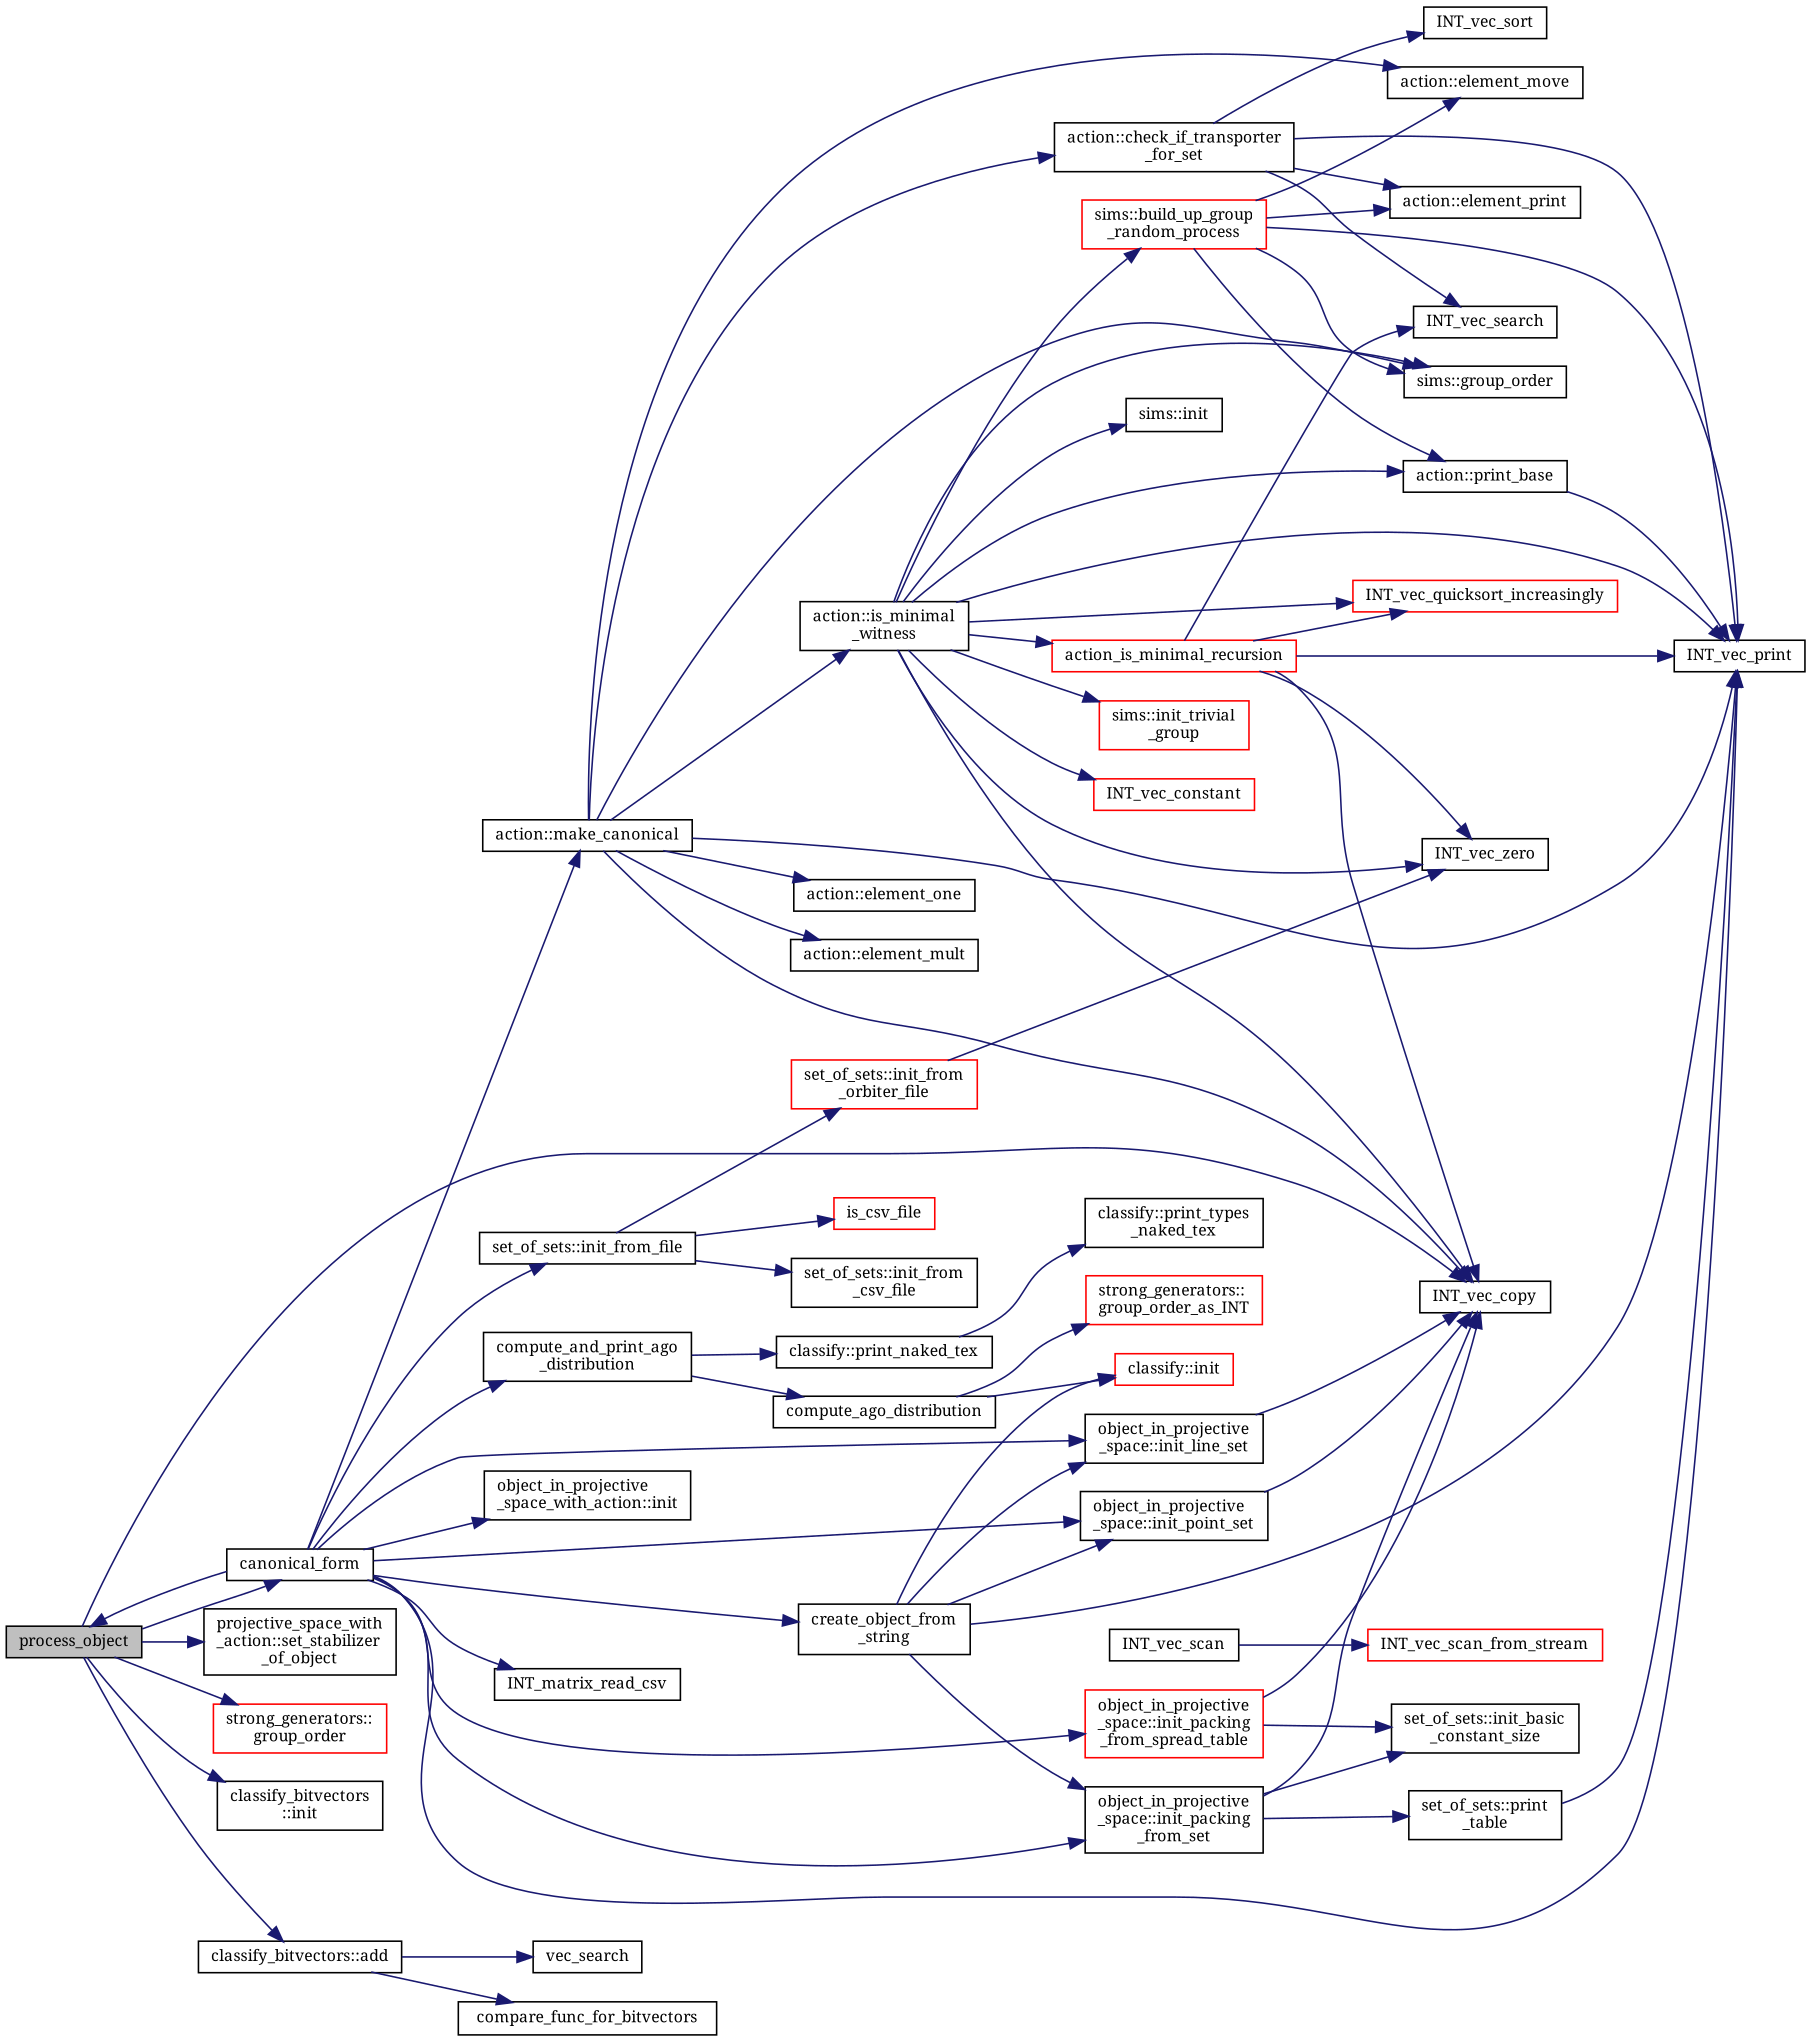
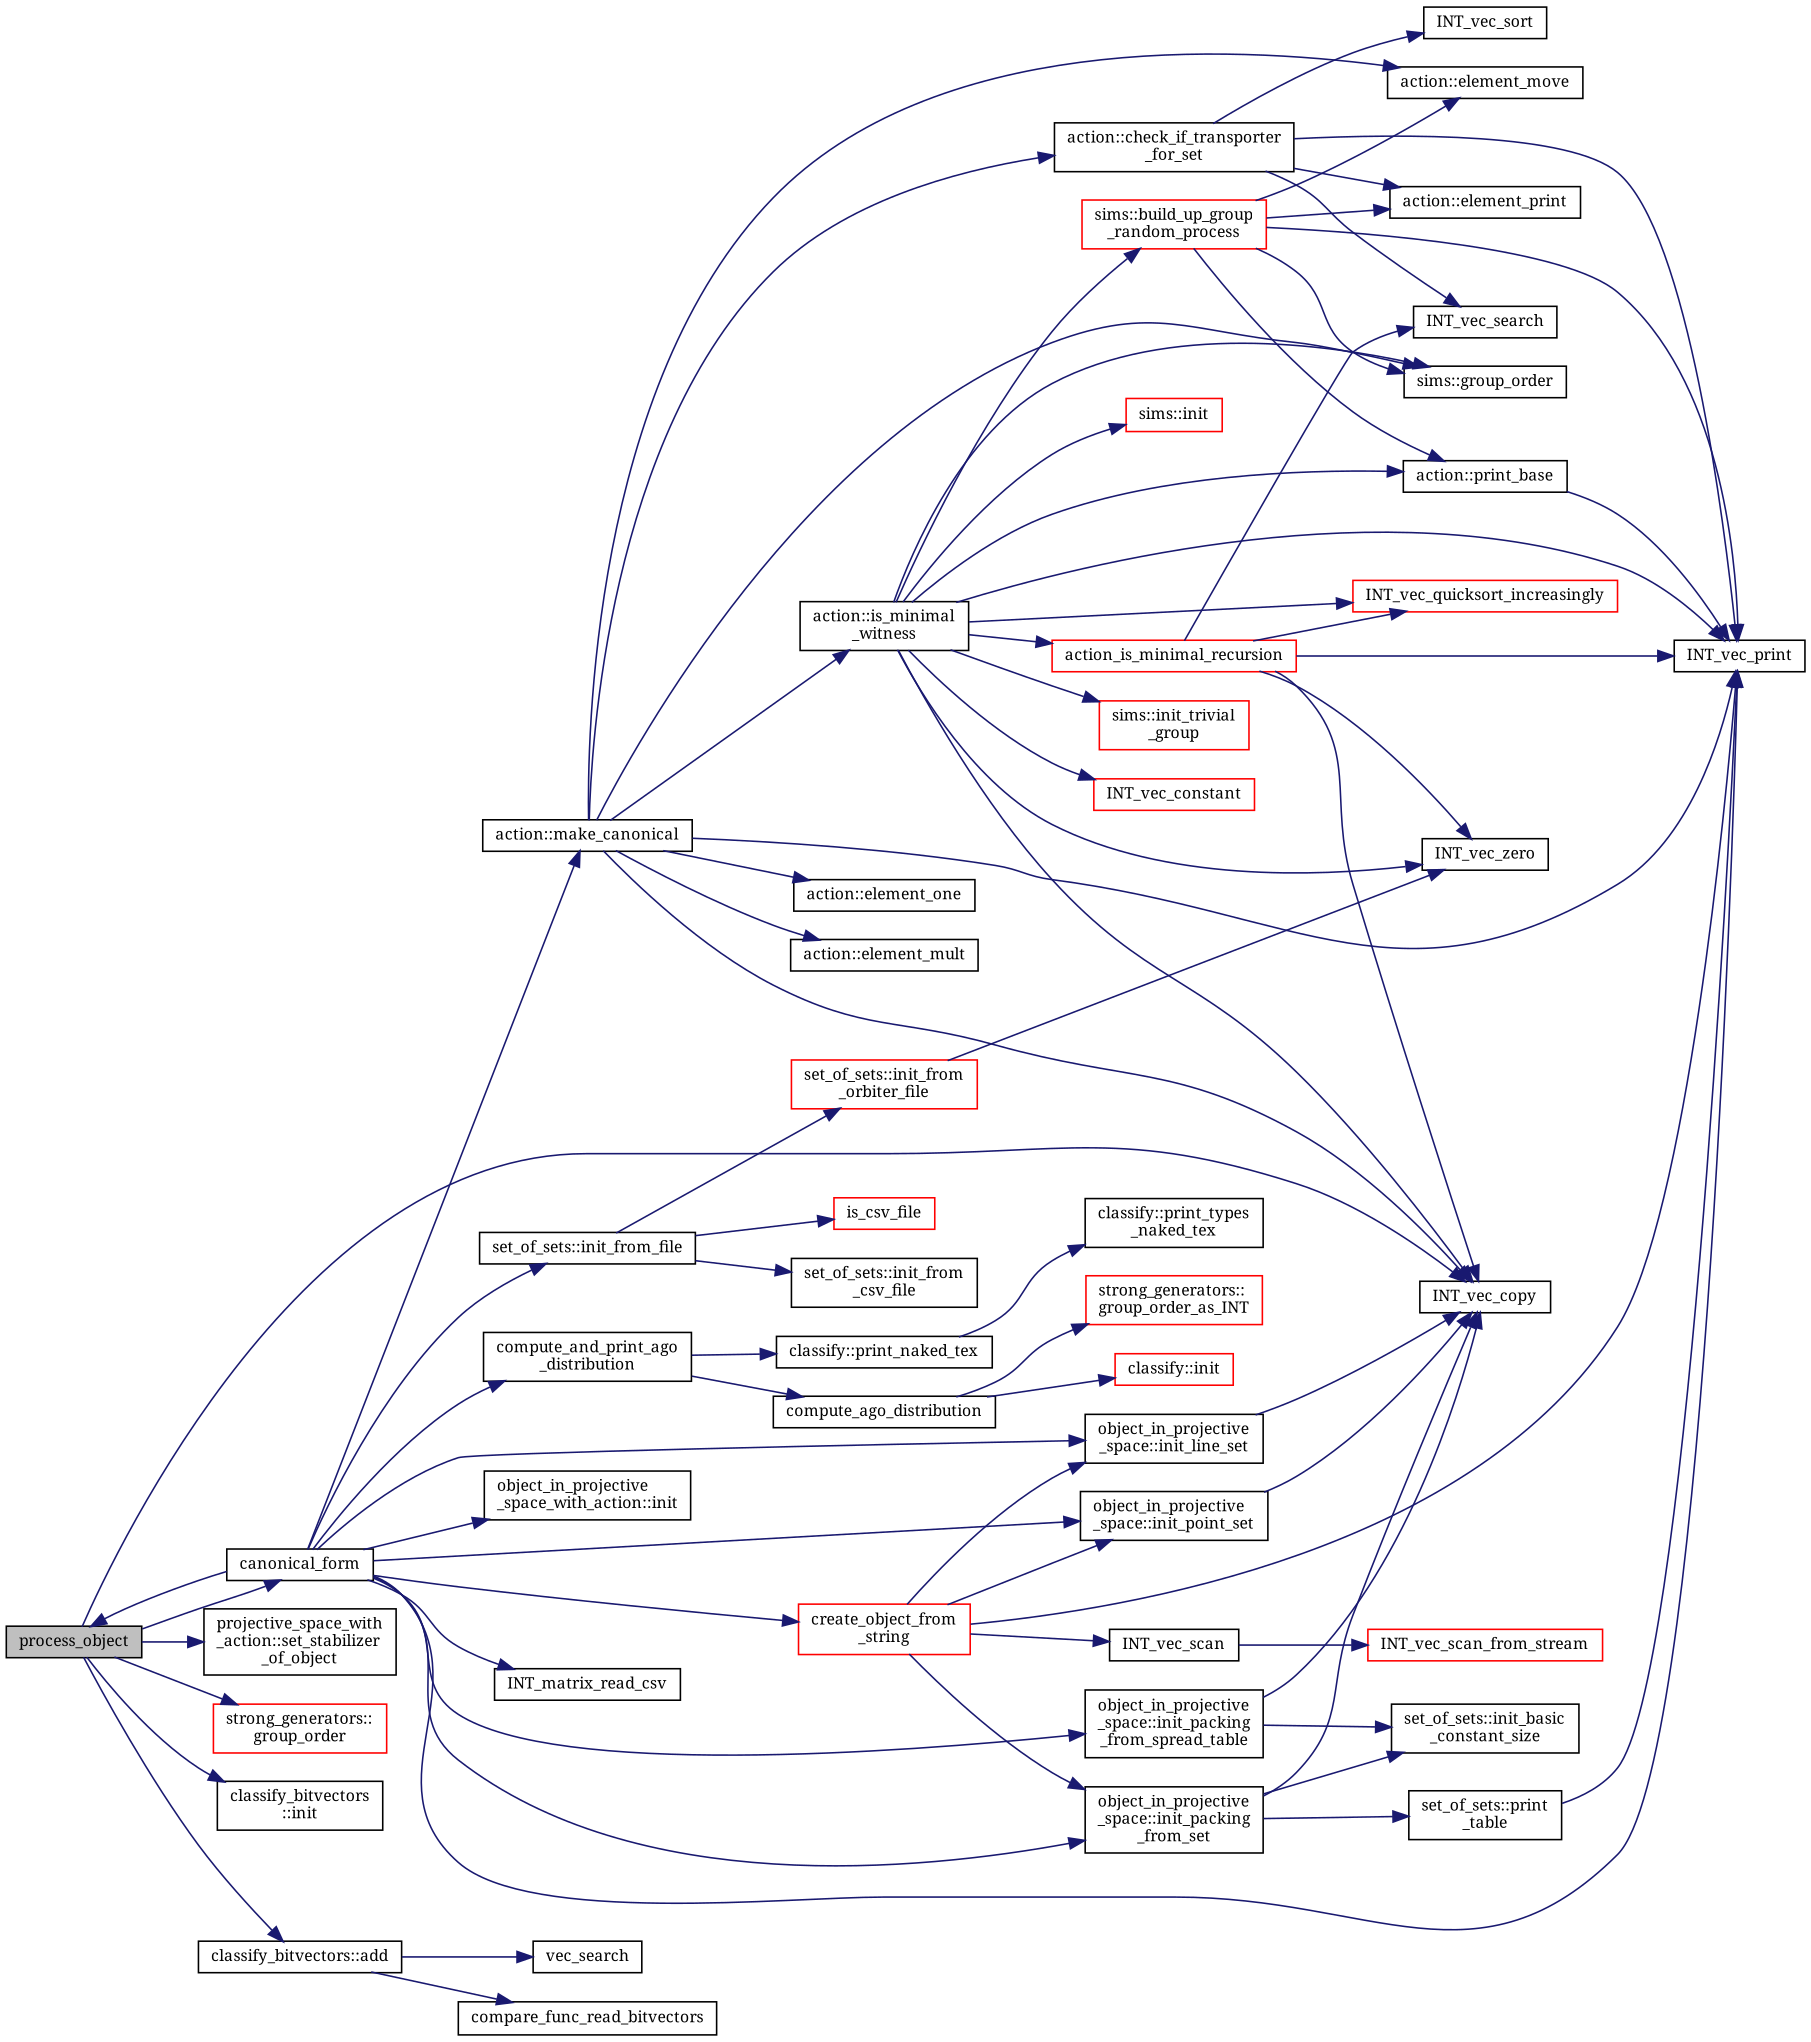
node "sims::init": color black -> red
edge "create_object_from _string" -> "classify::init": now "create_object_from _string" -> "INT_vec_scan"
node "create_object_from _string": color black -> red
node "object_in_projective _space::init_packing _from_spread_table": color red -> black
node "compare_func_for_bitvectors": label "compare_func_for_bitvectors" -> "compare_func_read_bitvectors"
